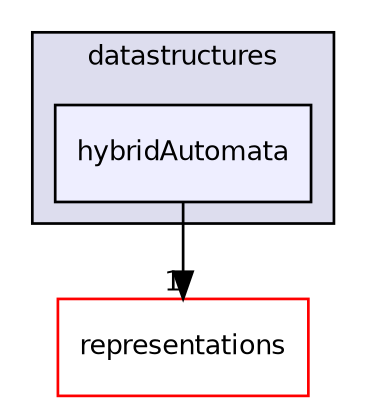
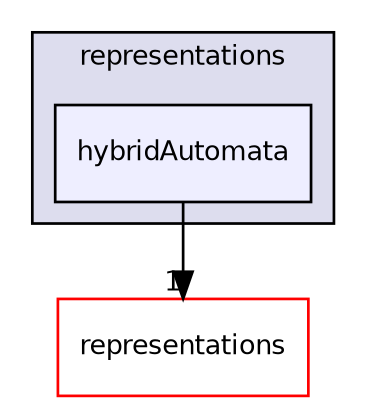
cluster "datastructures": label "datastructures" -> "representations"
